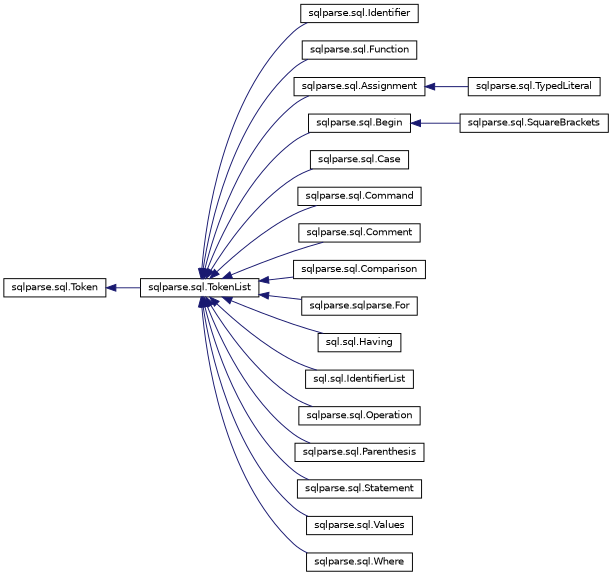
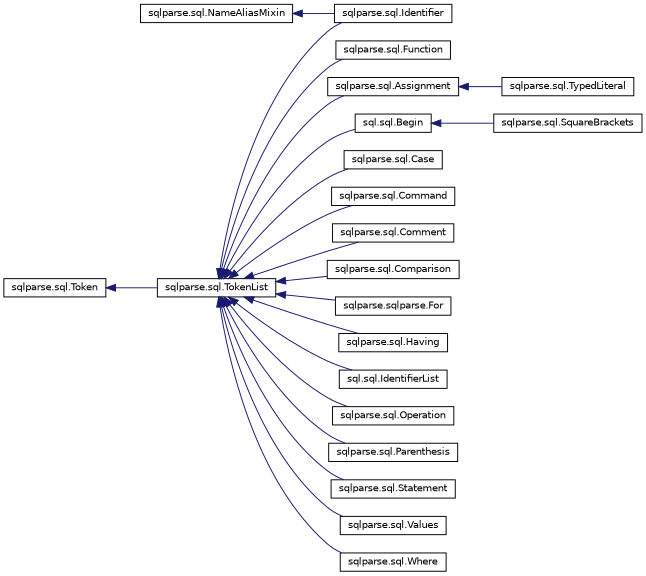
node "sqlparse.sql.NameAliasMixin": added
node "sqlparse.sql.Begin": label "sqlparse.sql.Begin" -> "sql.sql.Begin"
node "sql.sql.Having": label "sql.sql.Having" -> "sqlparse.sql.Having"
